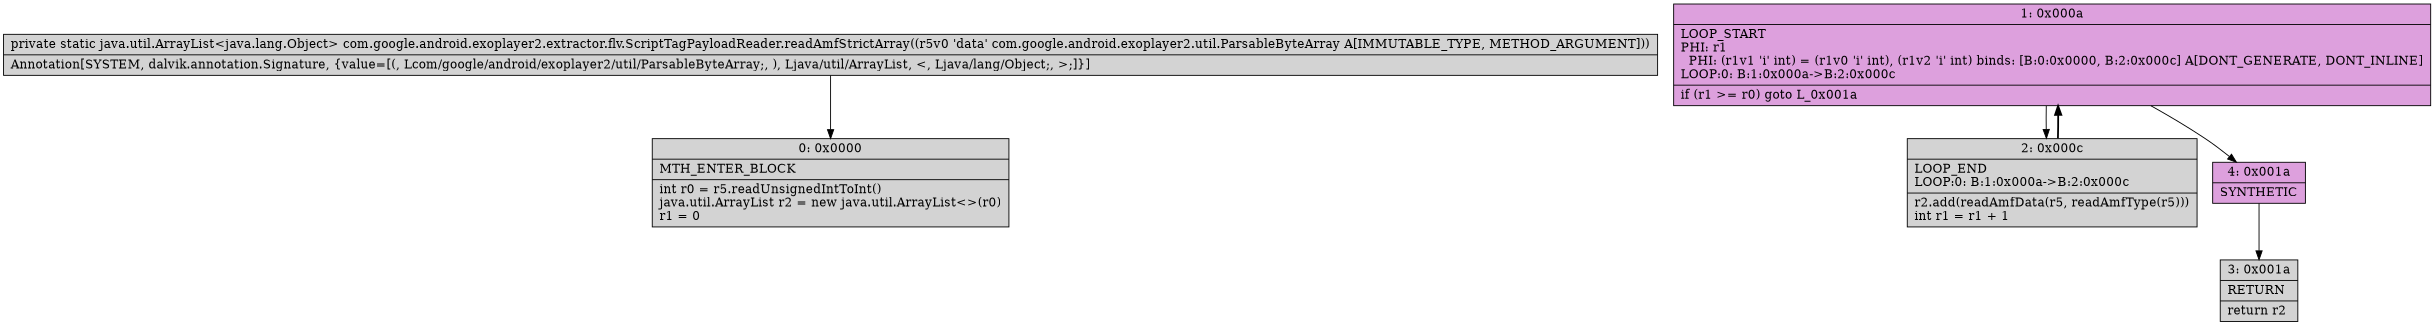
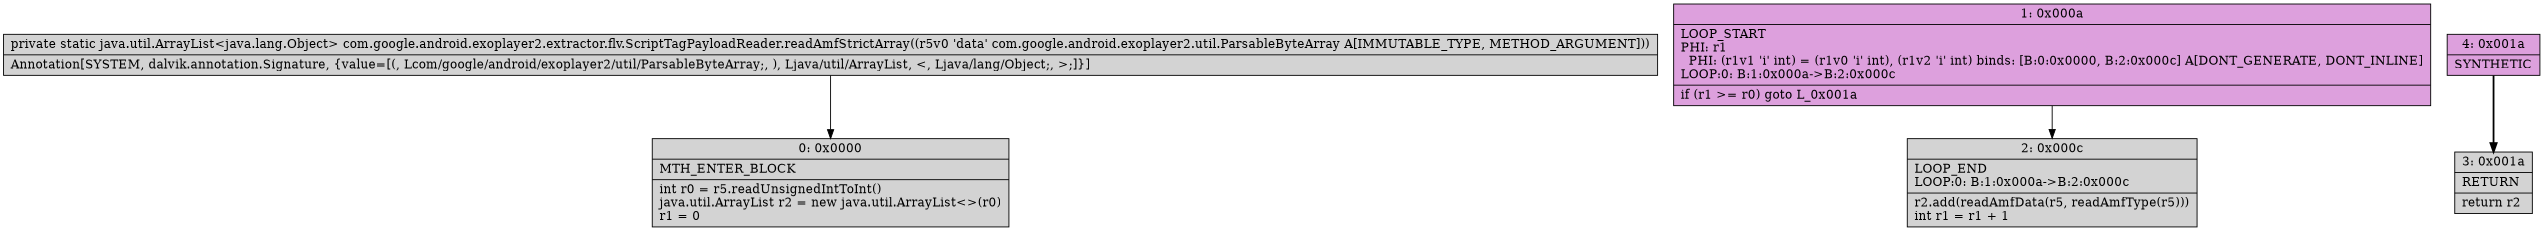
edge "2: 0x000c" -> "1: 0x000a": removed
edge "1: 0x000a" -> "4: 0x001a": removed
edge "4: 0x001a" -> "3: 0x001a": style solid -> bold
